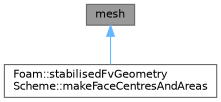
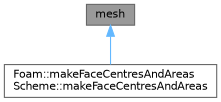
node "Foam::stabilisedFvGeometry Scheme::makeFaceCentresAndAreas": label "Foam::stabilisedFvGeometry Scheme::makeFaceCentresAndAreas" -> "Foam::makeFaceCentresAndAreas Scheme::makeFaceCentresAndAreas"
